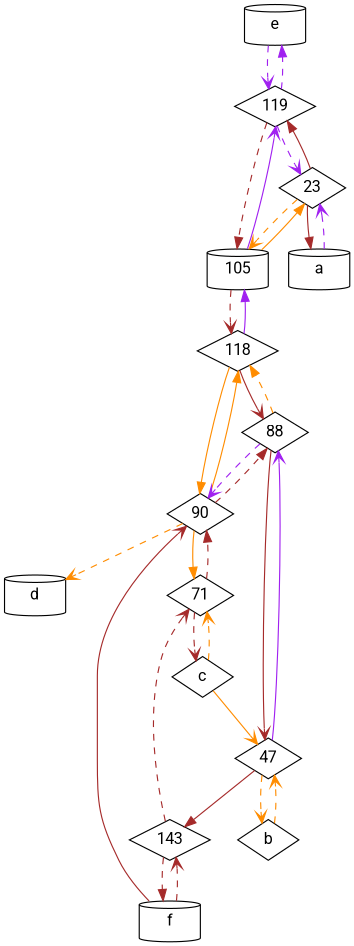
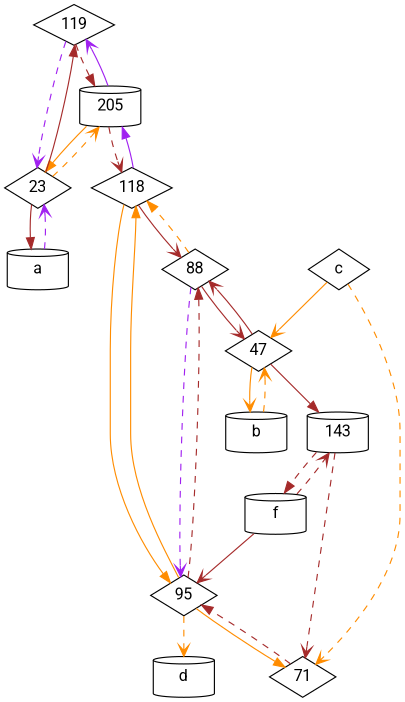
node "e": removed
node "105": label "105" -> "205"
node "90": label "90" -> "95"
edge "47" -> "88": color purple -> brown
edge "71" -> "c": removed
edge "47" -> "b": style dashed -> solid
node "143": shape diamond -> cylinder
node "b": shape diamond -> cylinder
